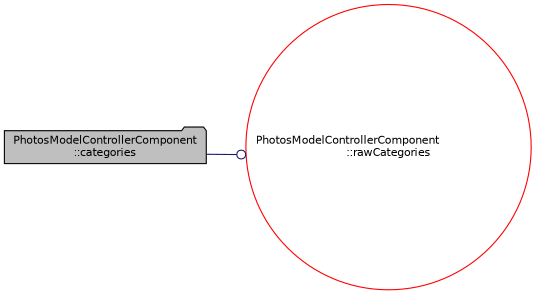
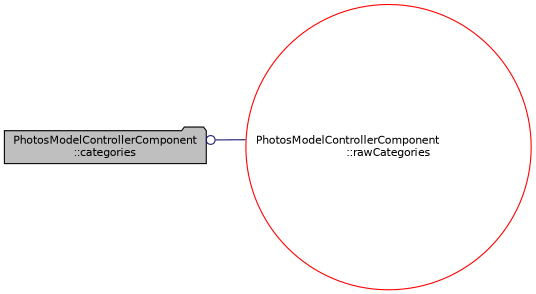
edge "PhotosModelControllerComponent ::categories" -> "PhotosModelControllerComponent ::rawCategories": reversed
